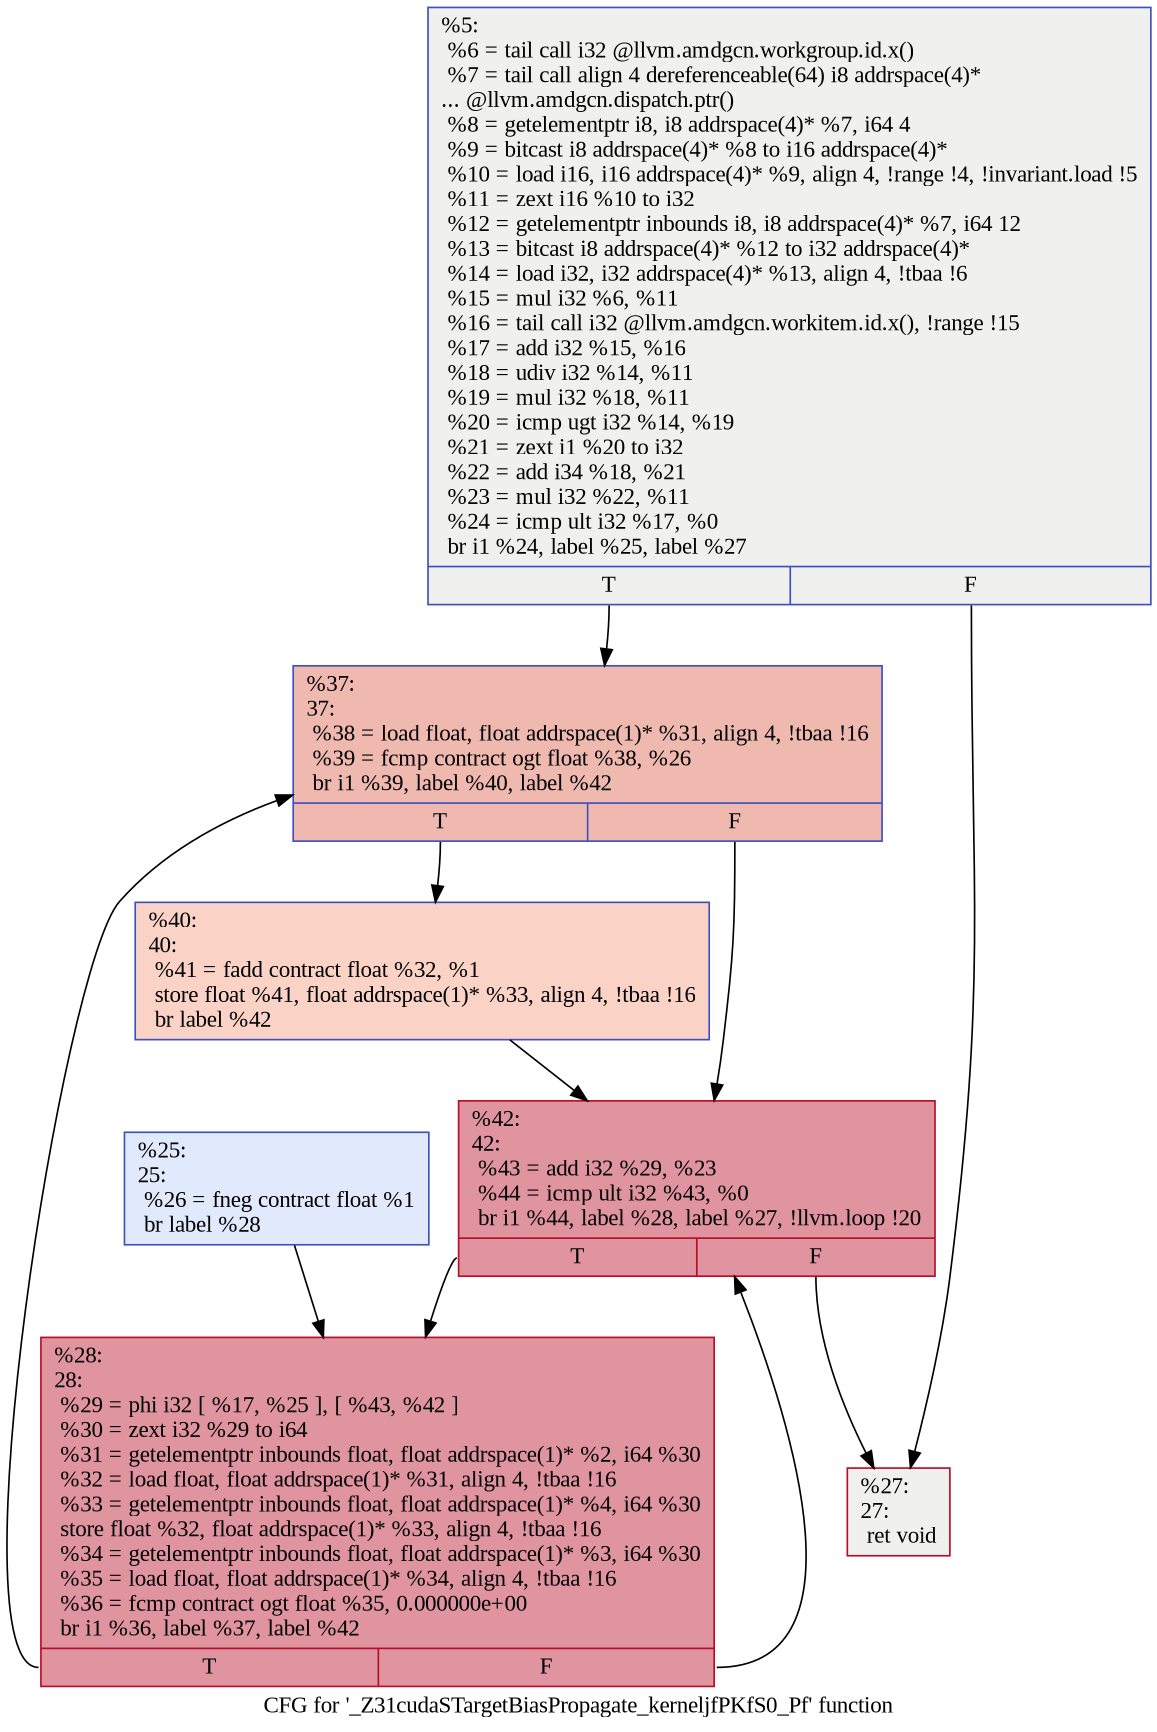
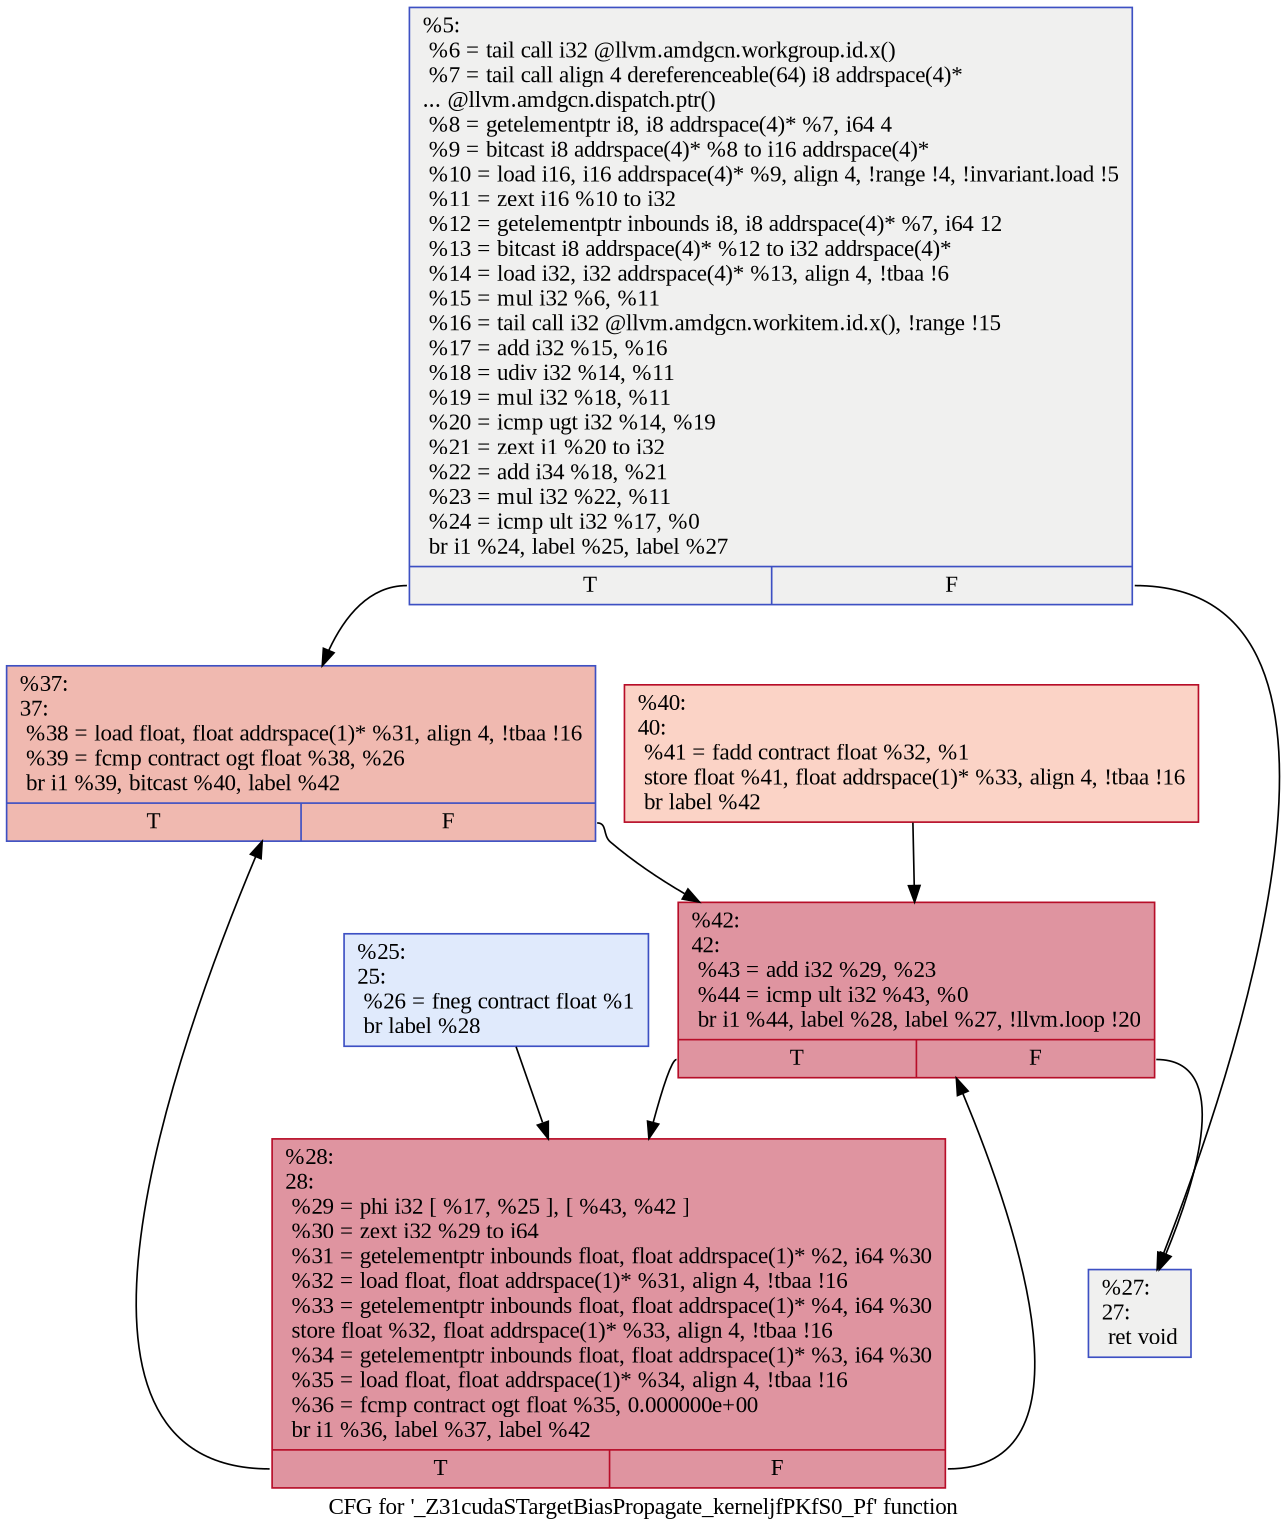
node "%37:": text "br i1 %39, label %40, label %42" -> "br i1 %39, bitcast %40, label %42"
edge "%37:" -> "%40:": removed
node "%40:": color #3d50c3ff -> #b70d28ff
node "%27:": color #b70d28ff -> #3d50c3ff
